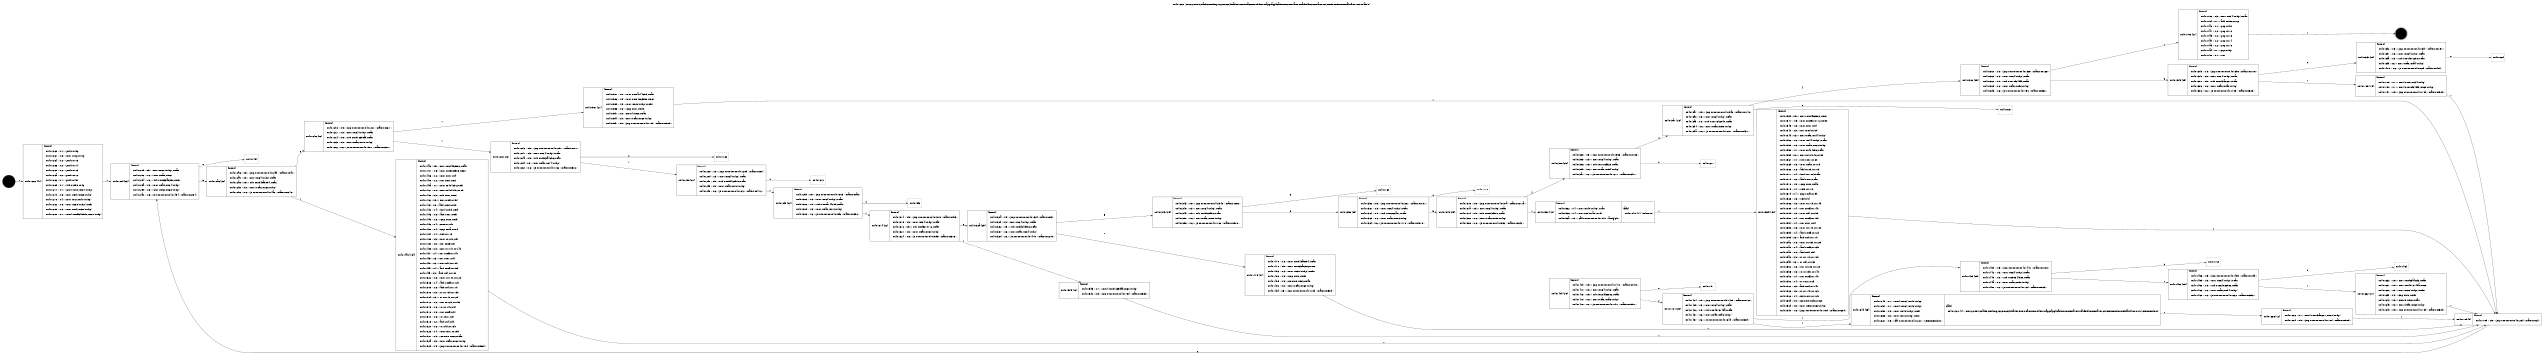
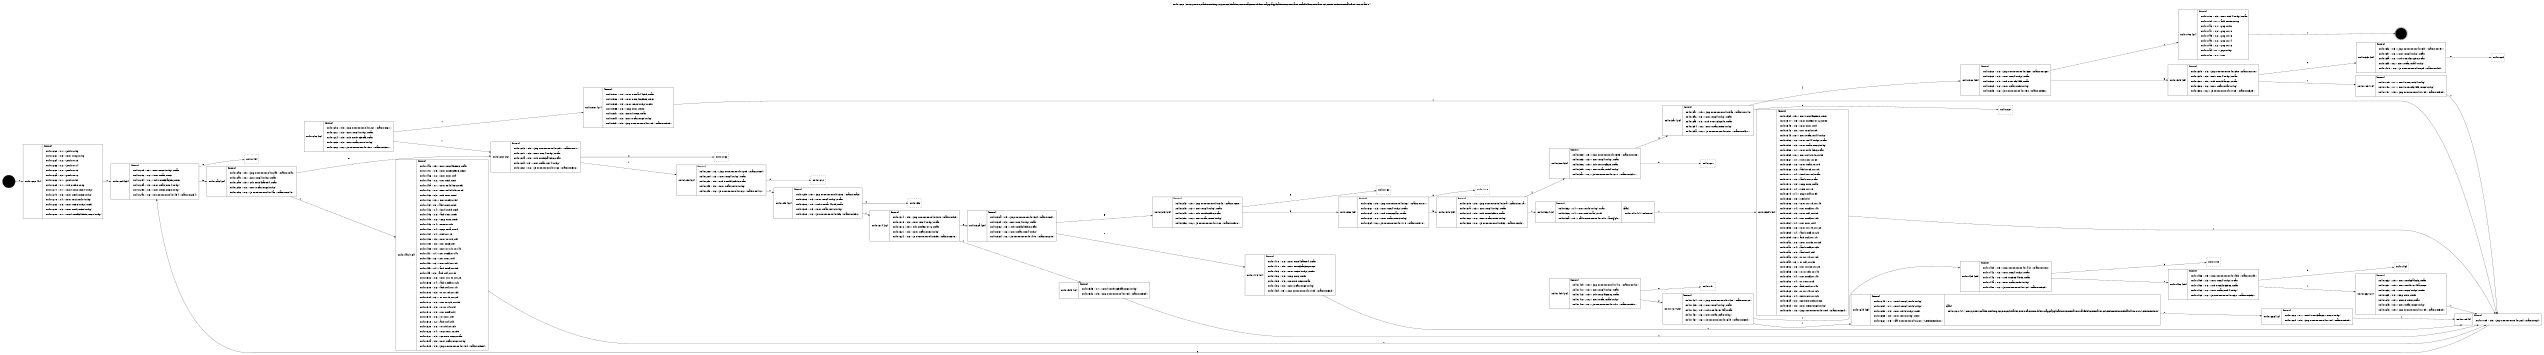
edge "0x4012a6 [22]" -> "0x4012bc [22]": now "0x4012a6 [22]" -> "0x4012d2 [22]"
